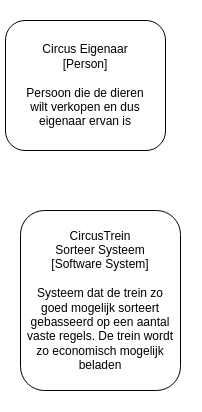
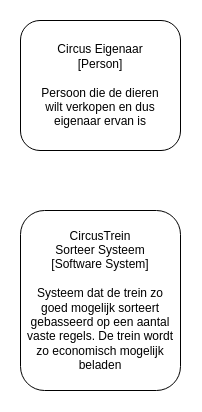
node "Circus Eigenaar [Person] Persoon die de dieren wilt verkopen en dus eigenaar ervan is": moved (86, 86) -> (101, 86)
